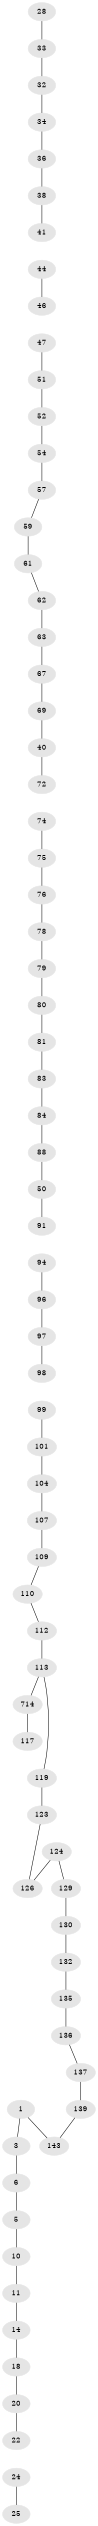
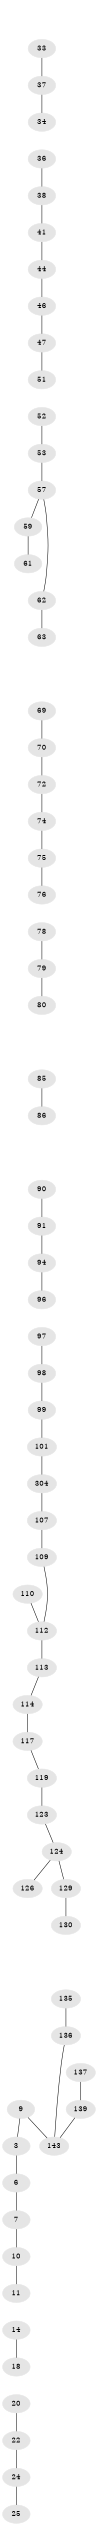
node "28": removed
node "32": label "32" -> "37"
edge "34" -- "36": removed
edge "41" -- "44": added
edge "46" -- "47": added
edge "51" -- "52": removed
node "54": label "54" -> "53"
edge "61" -- "62": now "57" -- "62"
node "67": removed
node "40": label "40" -> "70"
edge "72" -- "74": added
edge "76" -- "78": removed
node "81": removed
node "83": label "83" -> "85"
node "84": label "84" -> "86"
node "88": removed
node "50": label "50" -> "90"
edge "91" -- "94": added
edge "96" -- "97": removed
edge "98" -- "99": added
node "104": label "104" -> "304"
edge "109" -- "110": now "109" -- "112"
node "714": label "714" -> "114"
edge "113" -- "119": now "117" -- "119"
edge "123" -- "126": now "123" -- "124"
node "132": removed
edge "136" -- "137": now "136" -- "143"
node "1": label "1" -> "9"
node "5": label "5" -> "7"
edge "11" -- "14": removed
edge "18" -- "20": removed
edge "22" -- "24": added
